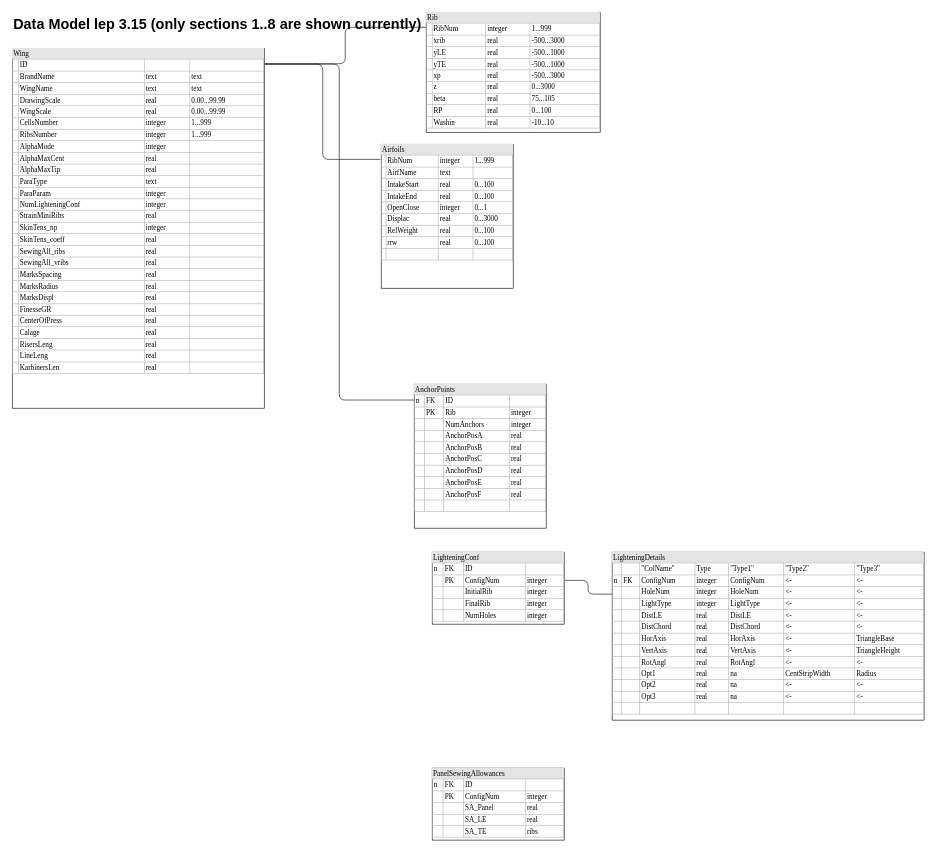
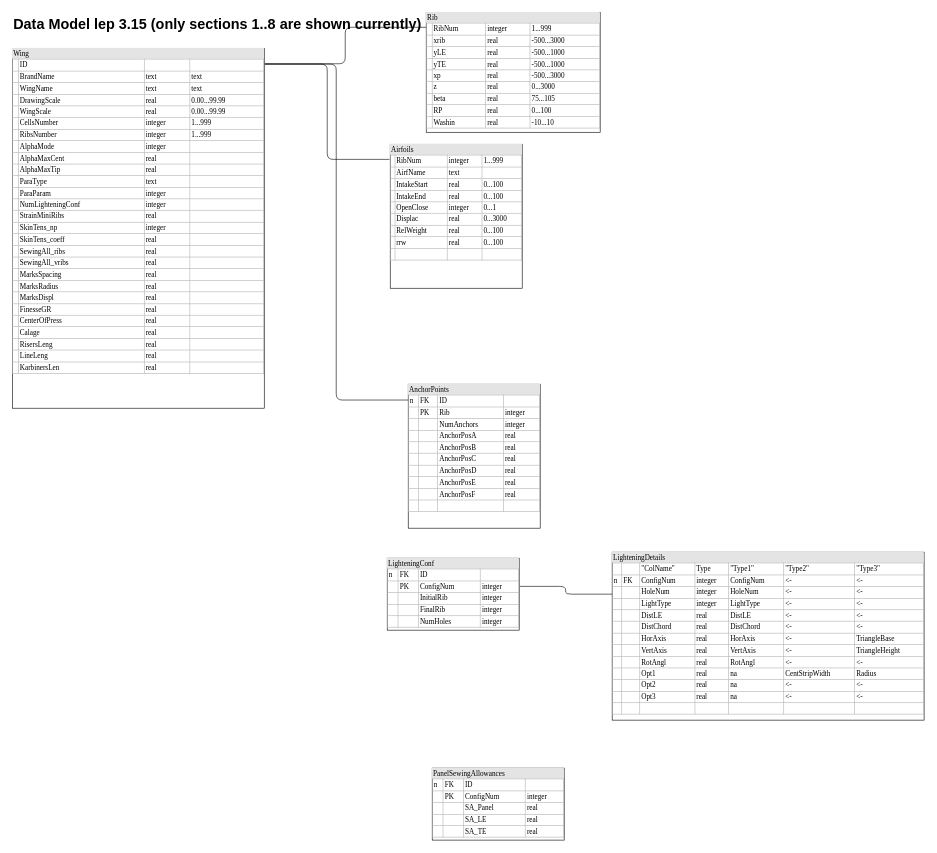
node "Airfoils RibNum integer 1...999 AirfName text IntakeStart real 0...100 IntakeEnd real 0...100 OpenClose integer 0...1 Displac real 0...3000 RelWeight real 0...100 rrw real 0...100": moved (447, 216) -> (456, 216)
node "AnchorPoints n FK ID PK Rib integer NumAnchors integer AnchorPosA real AnchorPosB real AnchorPosC real AnchorPosD real AnchorPosE real AnchorPosF real": moved (480, 456) -> (474, 456)
node "LighteningConf n FK ID PK ConfigNum integer InitialRib integer FinalRib integer NumHoles integer": moved (498, 588) -> (453, 594)
node "PanelSewingAllowances n FK ID PK ConfigNum integer SA_Panel real SA_LE real SA_TE ribs": label "PanelSewingAllowances n FK ID PK ConfigNum integer SA_Panel real SA_LE real SA_TE ribs" -> "PanelSewingAllowances n FK ID PK ConfigNum integer SA_Panel real SA_LE real SA_TE real"
